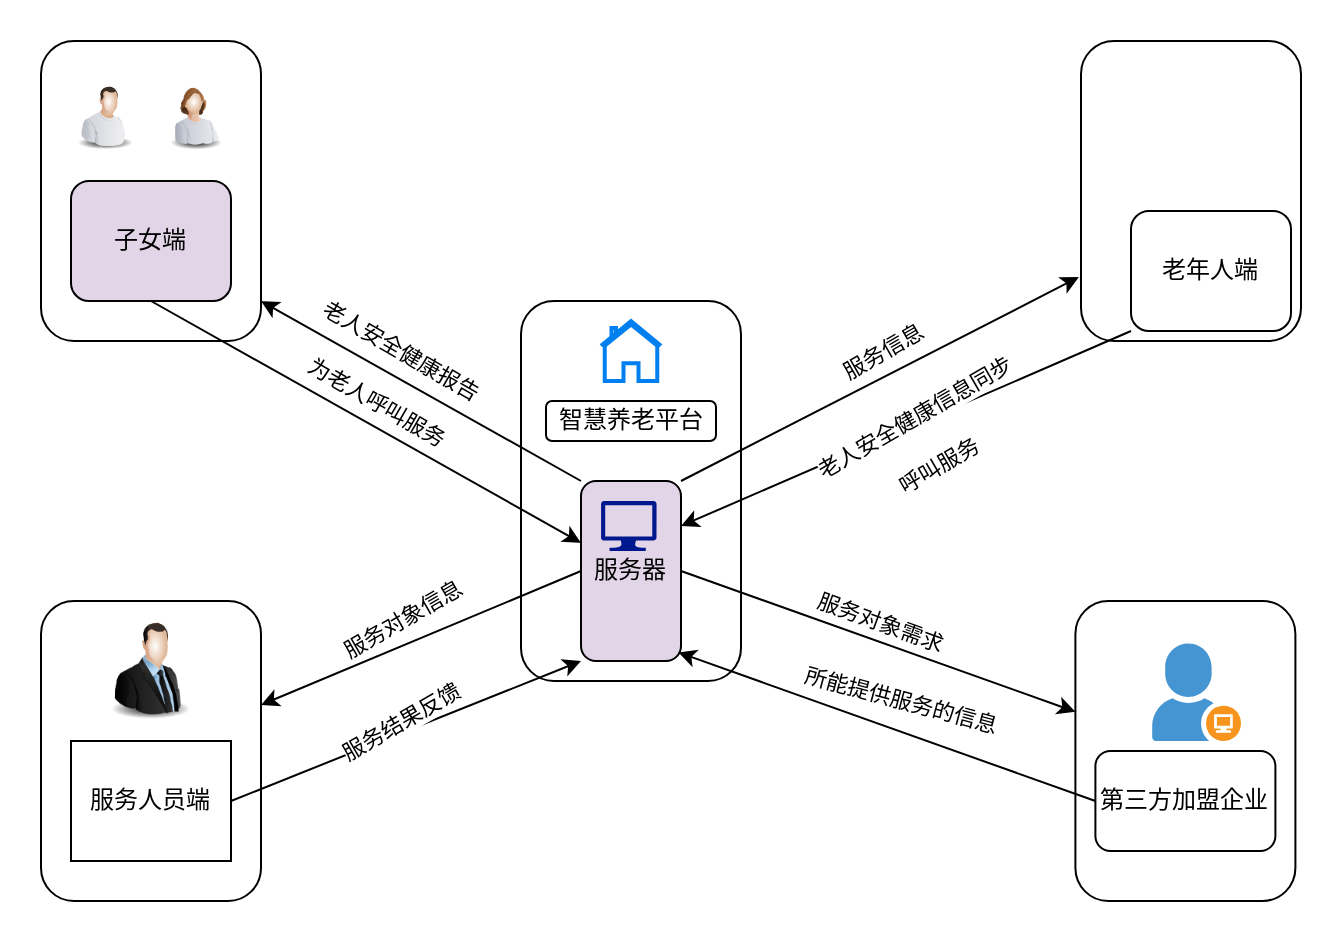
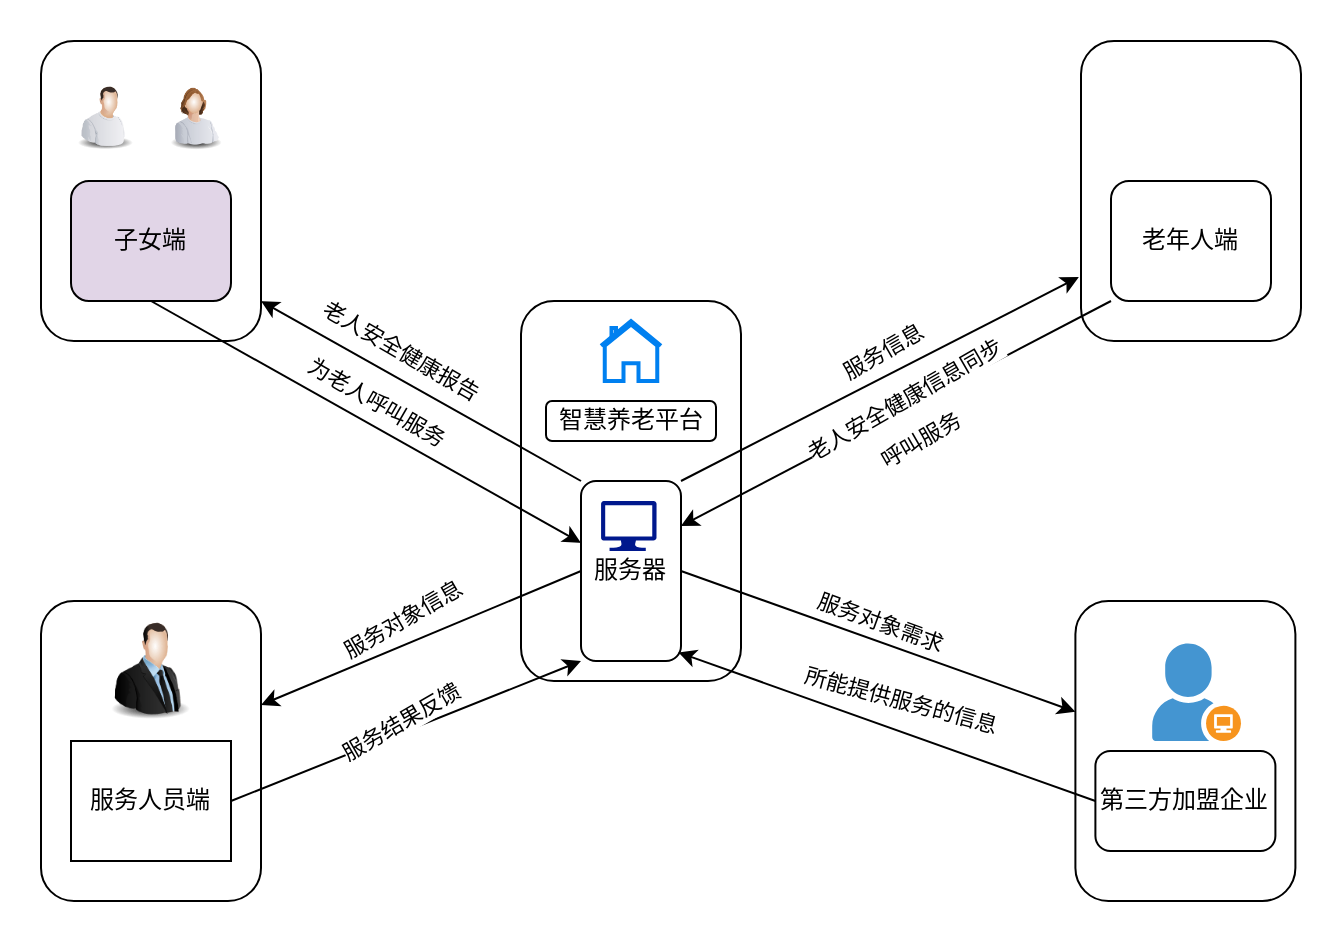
node "老年人端": moved (1211, 271) -> (1191, 241)
node "服务器": fillcolor #e1d5e7 -> #ffffff
